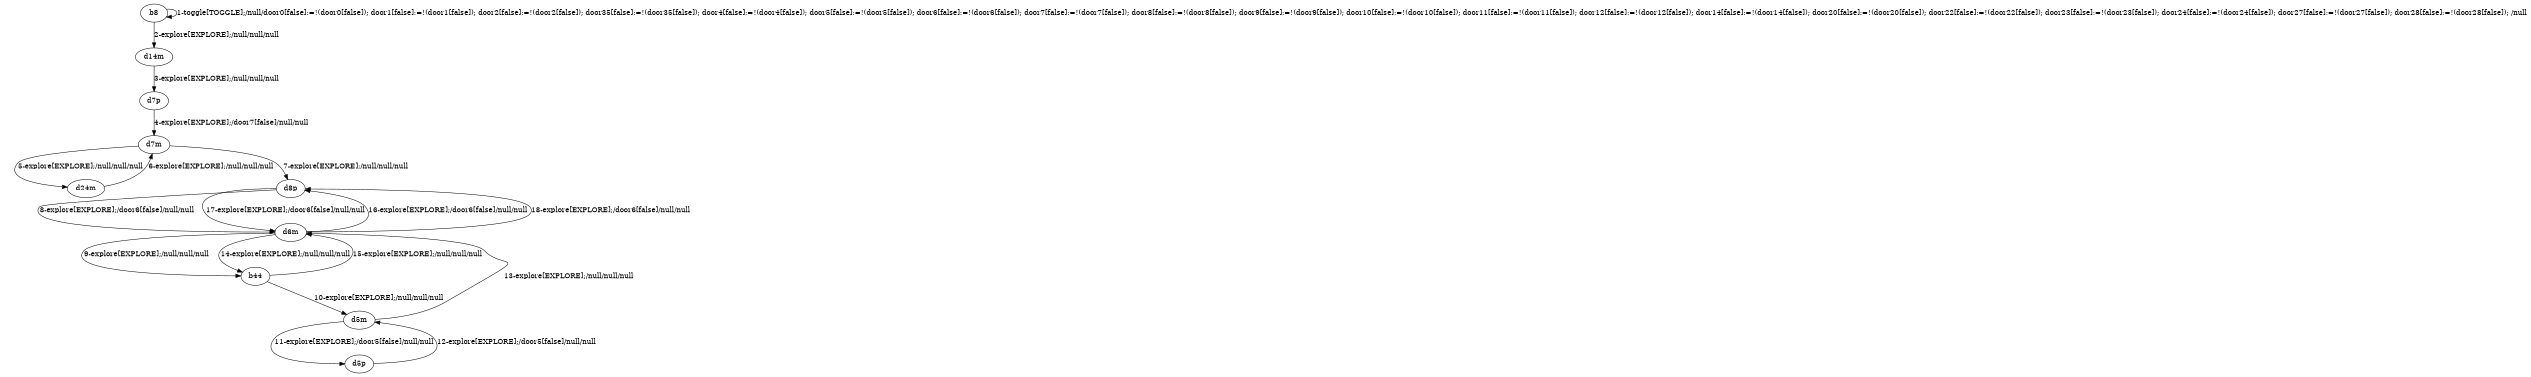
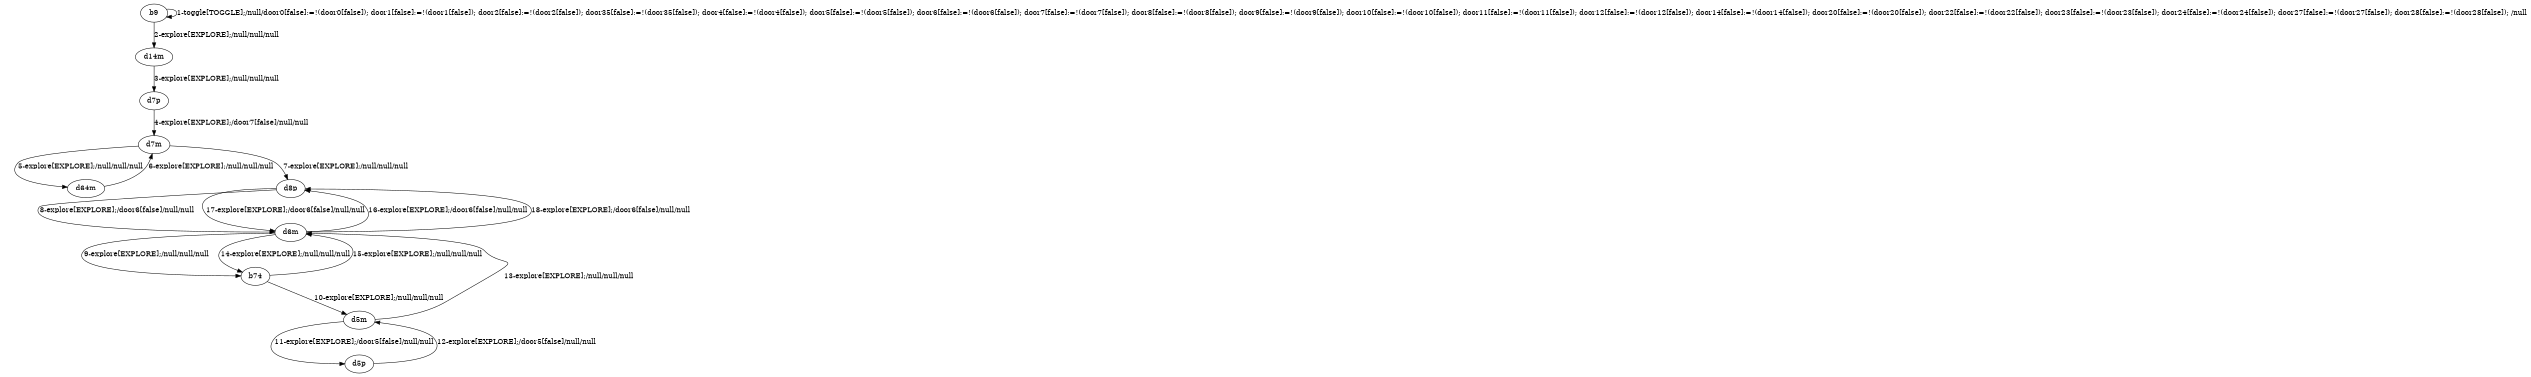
node "b8": label "b8" -> "b9"
node "d24m": label "d24m" -> "d64m"
node "b44": label "b44" -> "b74"
